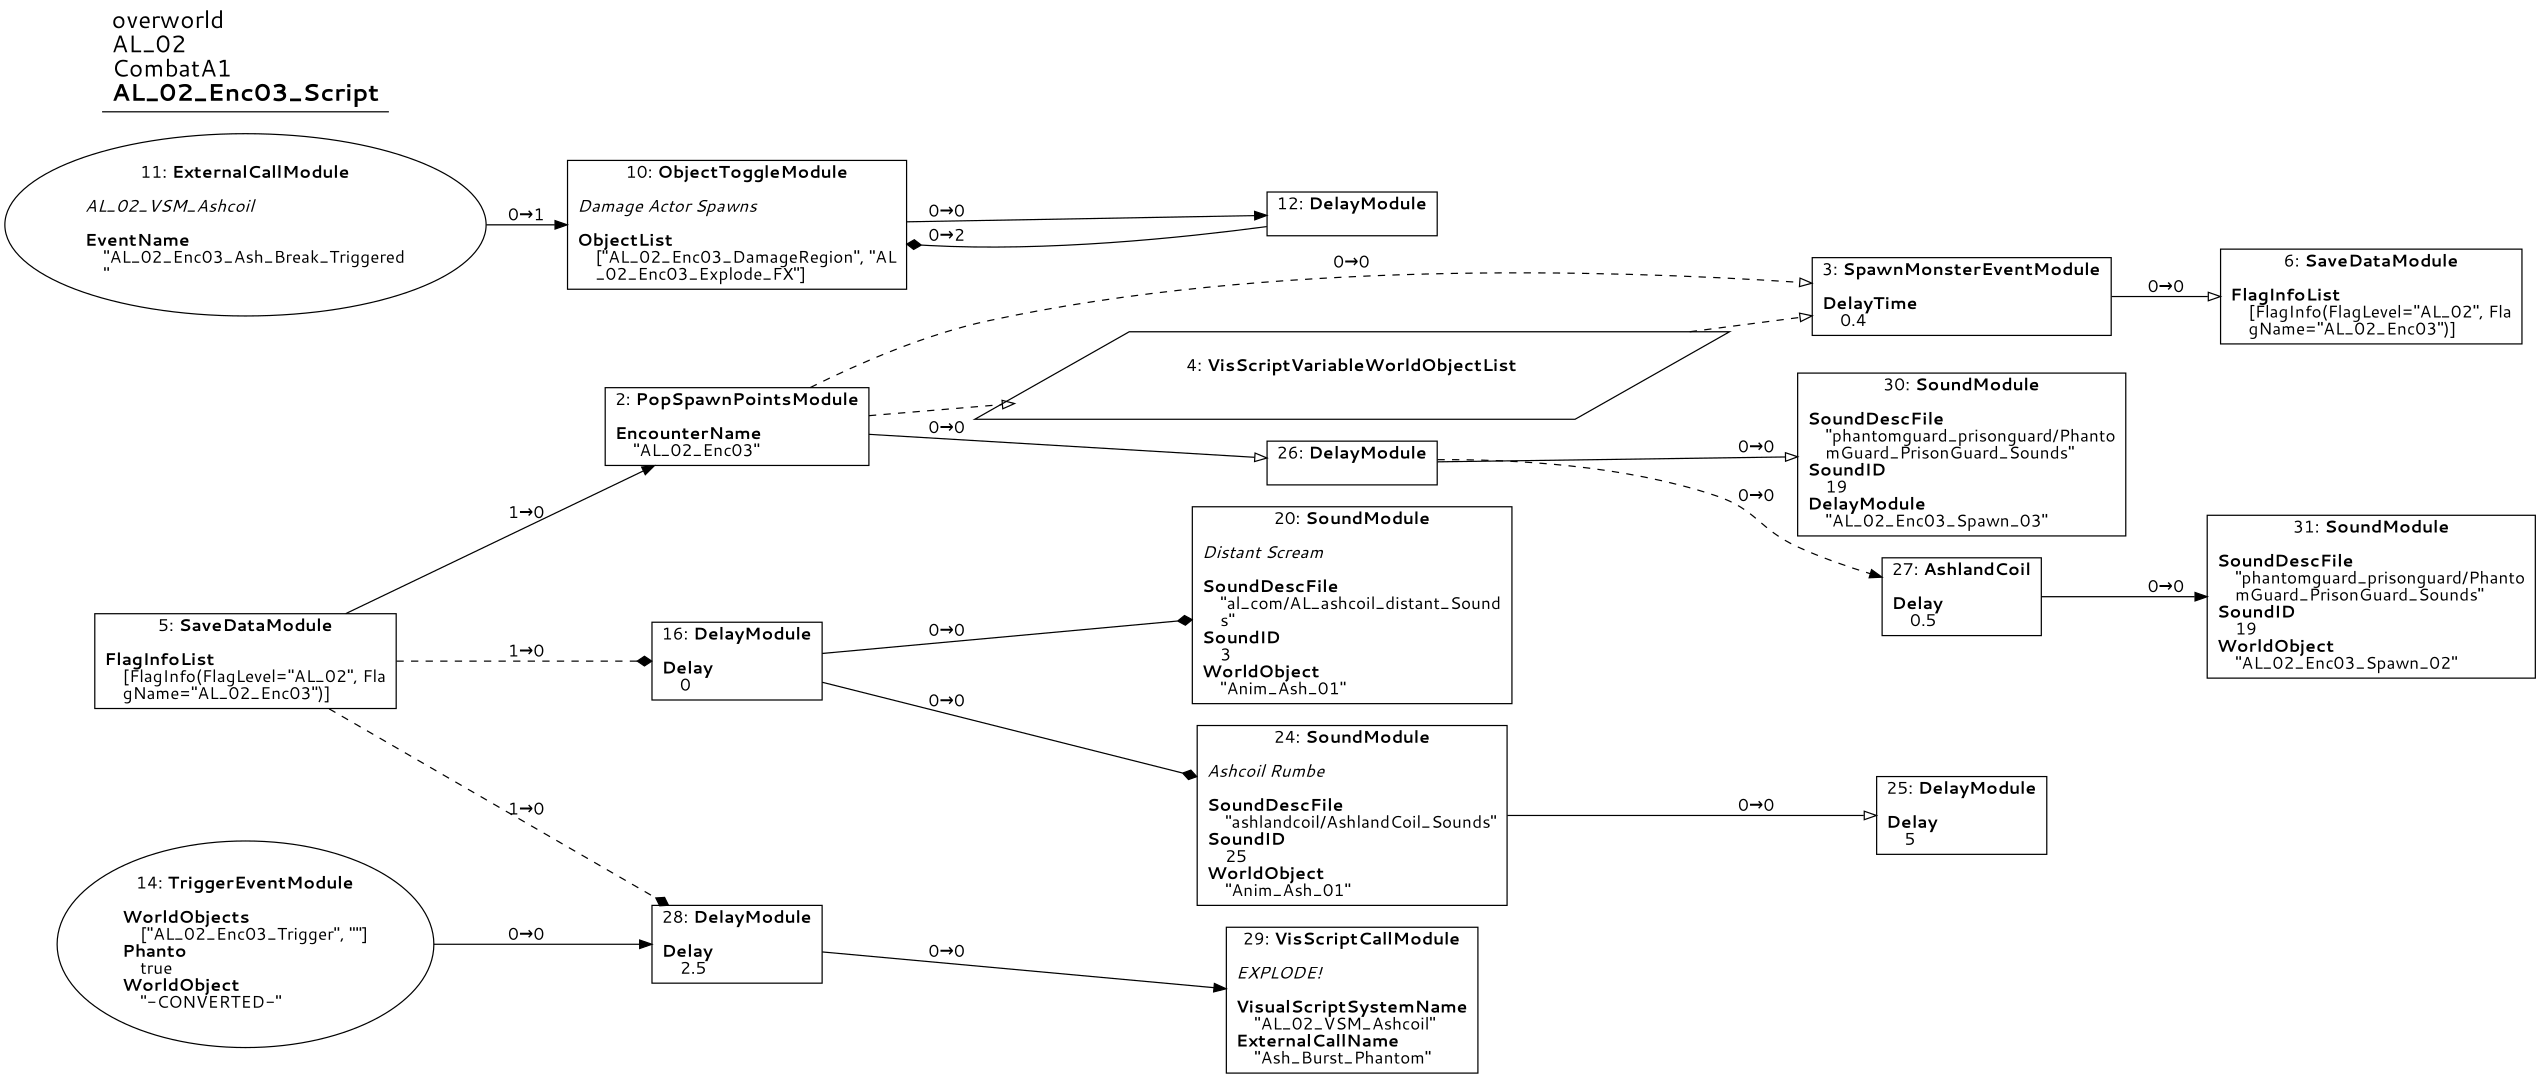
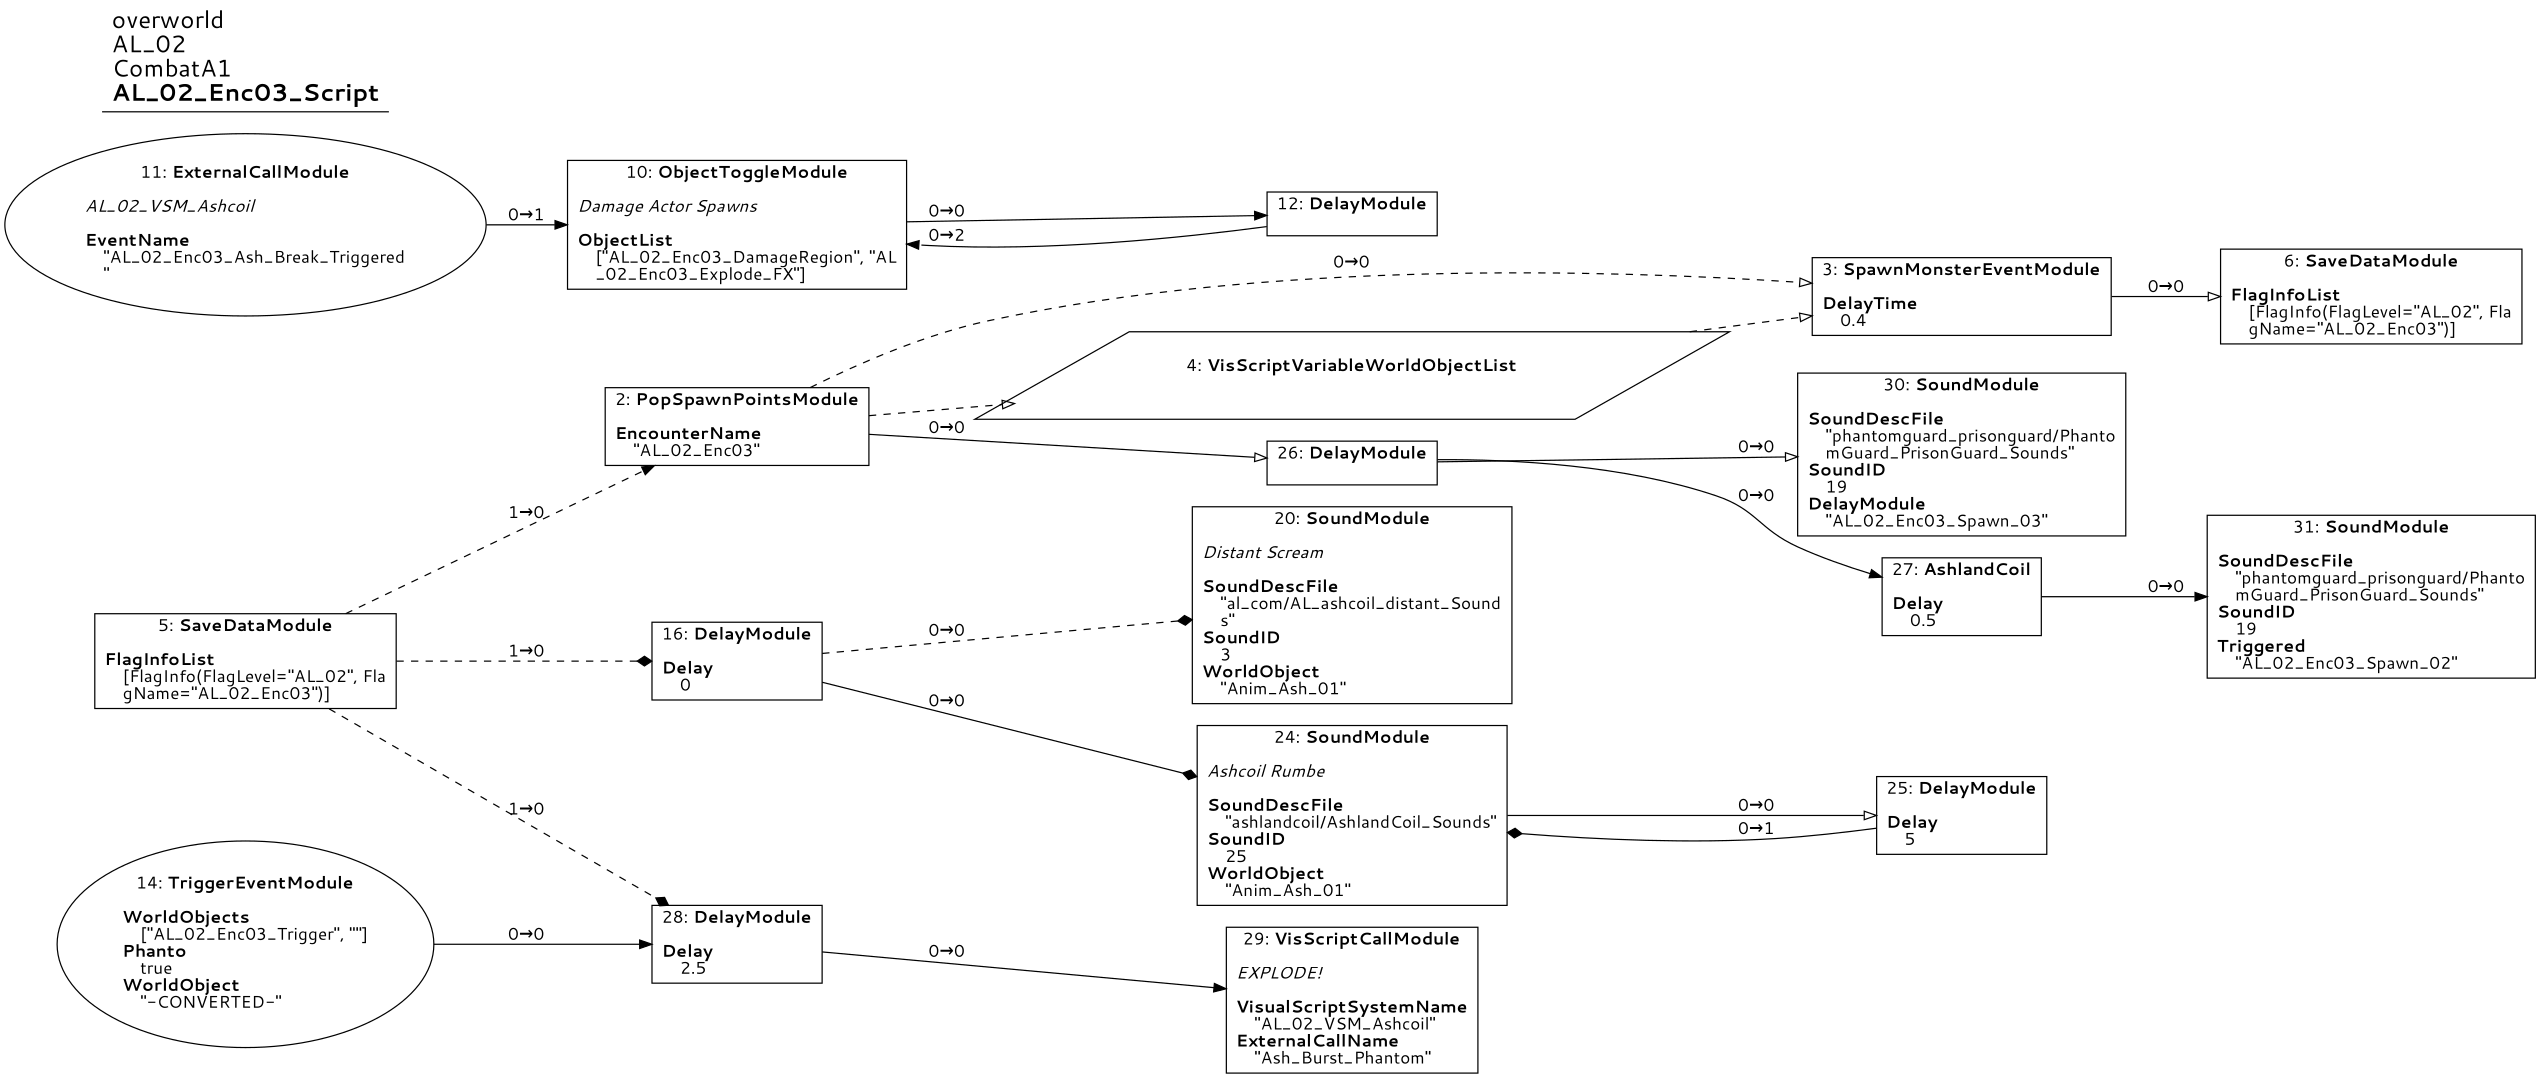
edge "12:" -> "10:": arrowhead diamond -> normal
edge "26:" -> "27:": style dashed -> solid
edge "5:" -> "2:": style solid -> dashed
edge "16:" -> "20:": style solid -> dashed
node "31:": text "WorldObject" -> "Triggered"
edge "25:" -> "24:": added, label "0→1"
